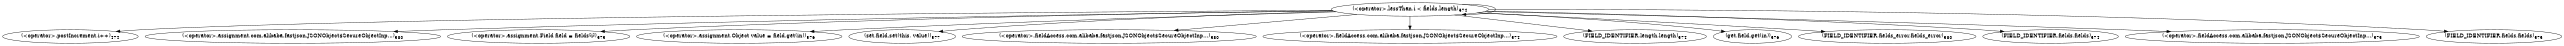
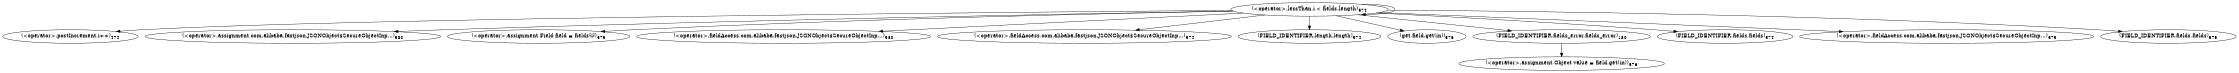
edge "(<operator>.lessThan,i < fields.length)" -> "(<operator>.assignment,Object value = field.get(in))": now "(FIELD_IDENTIFIER,fields_error,fields_error)" -> "(<operator>.assignment,Object value = field.get(in))"
node "(FIELD_IDENTIFIER,fields_error,fields_error)": text "580" -> "180"
node "(set,field.set(this, value))": removed
